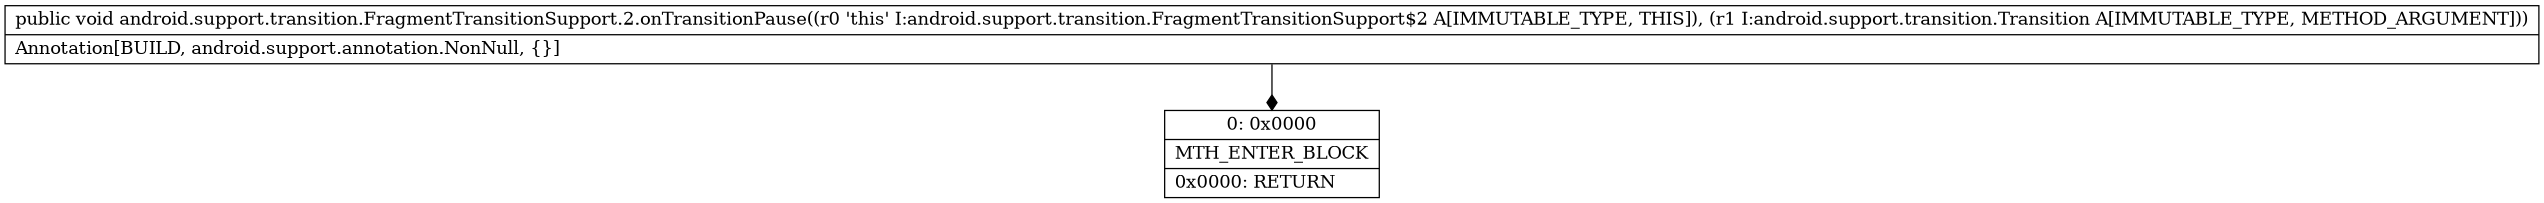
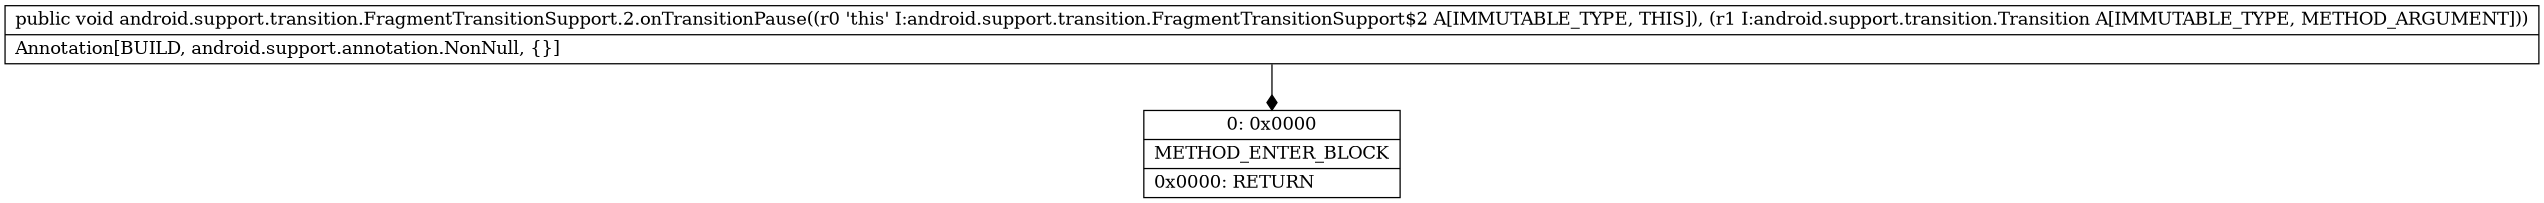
node "0: 0x0000": text "MTH_ENTER_BLOCK" -> "METHOD_ENTER_BLOCK"
